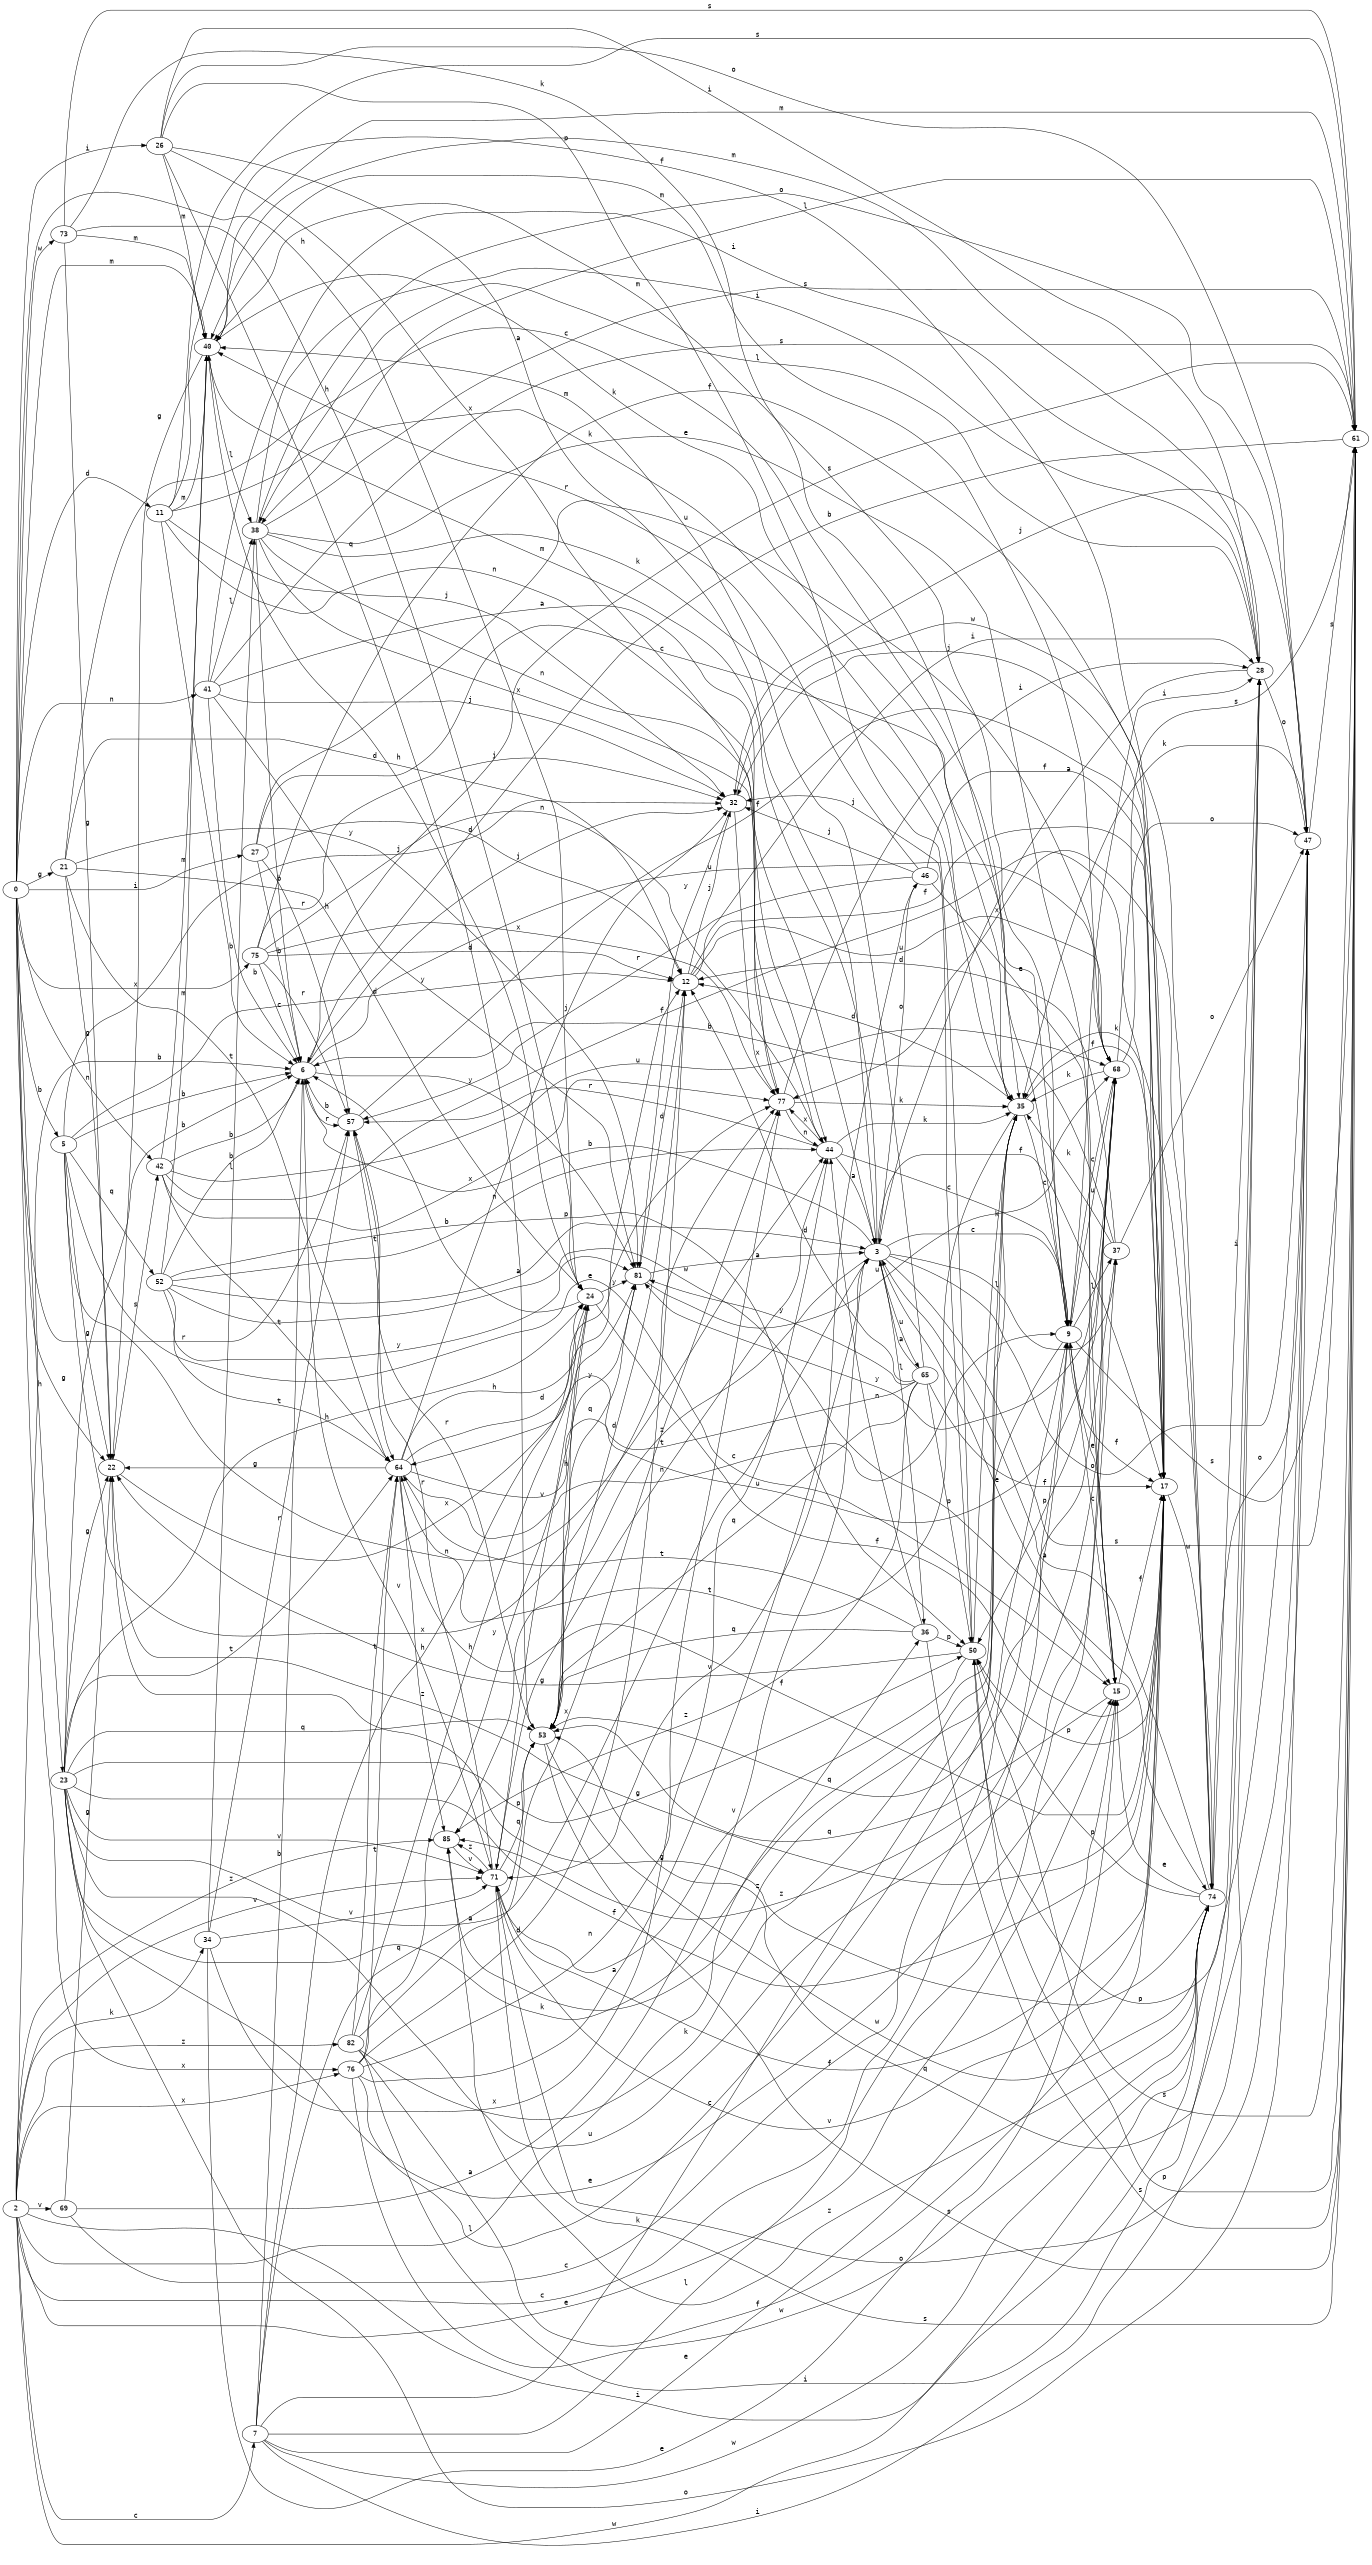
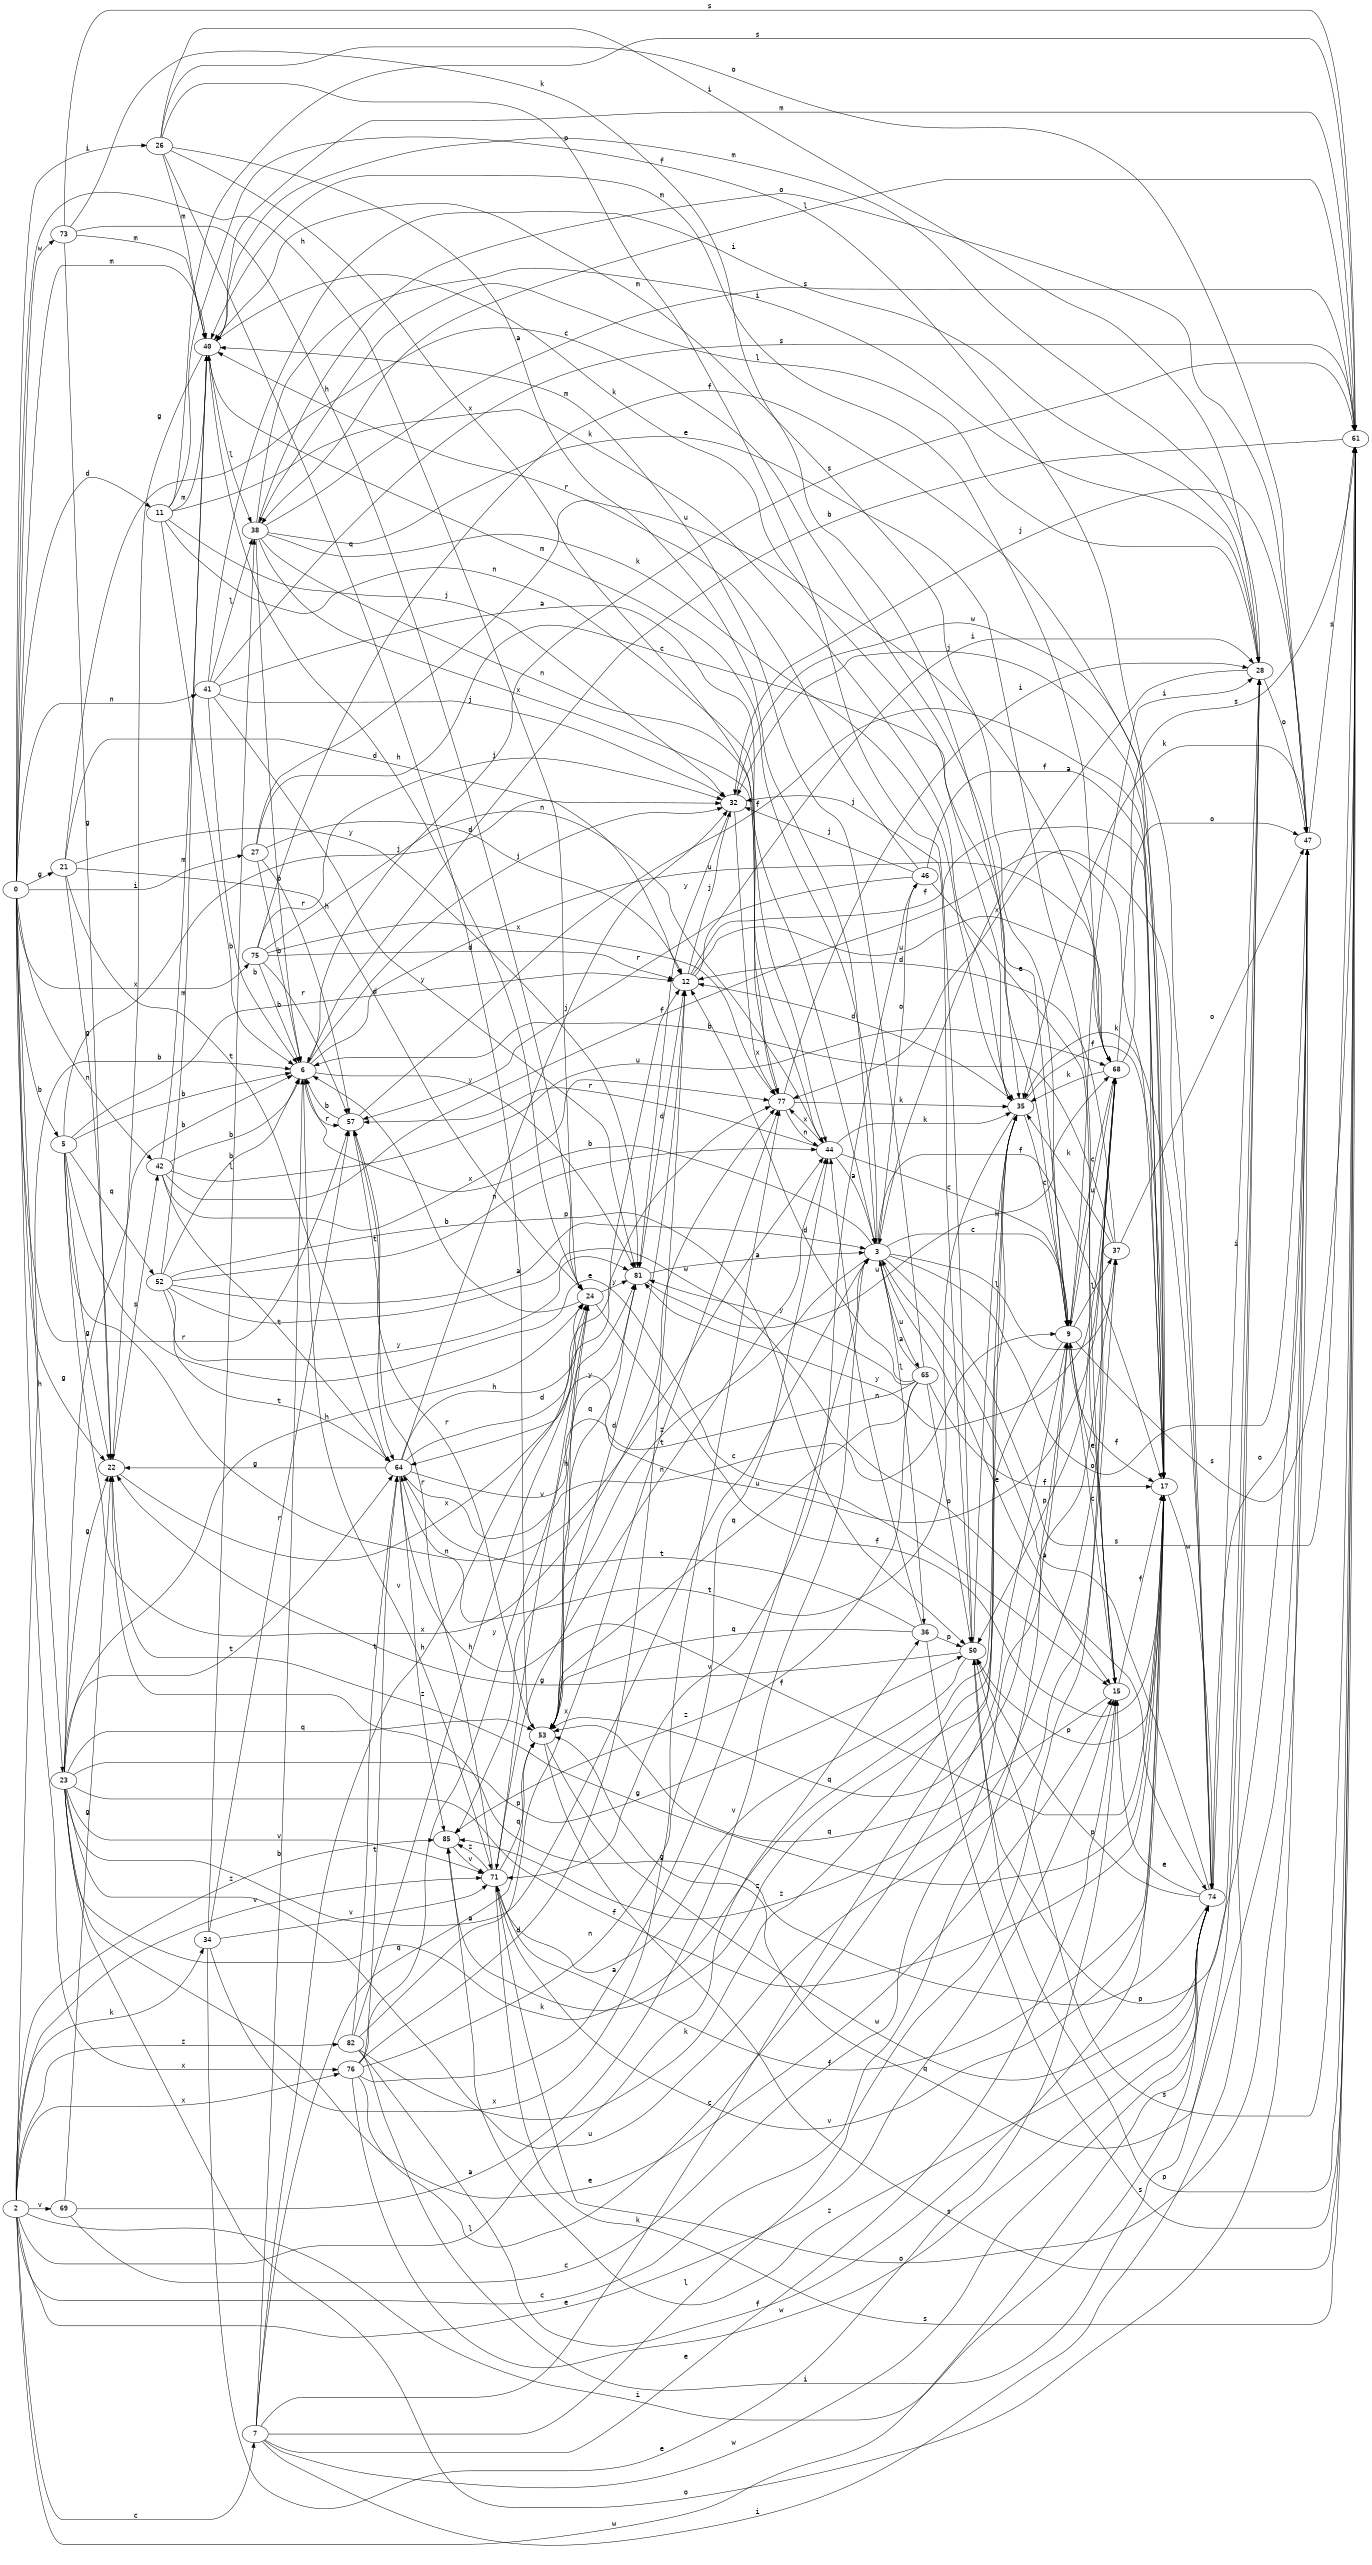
edge "75" -> "6": label "c" -> "b"
